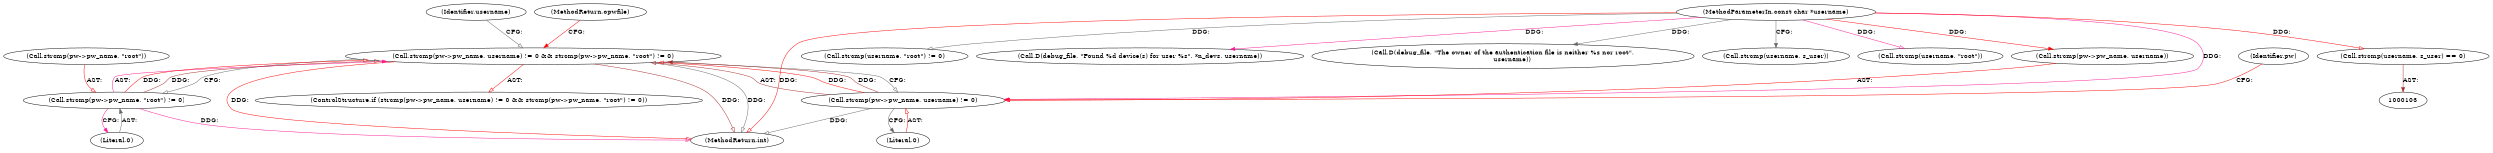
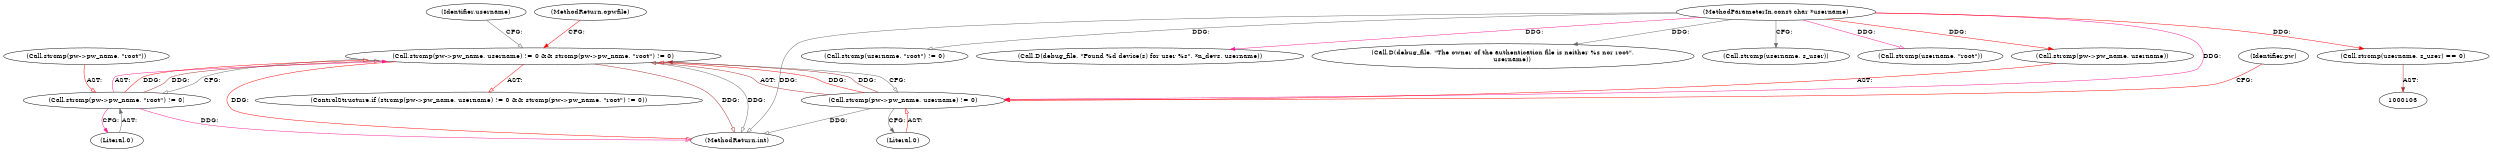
edge "(MethodParameterIn,const char *username)" -> "(MethodReturn,int)": color red -> gray40
edge "(MethodParameterIn,const char *username)" -> "(Call,strcmp(username, s_user) == 0)": arrowhead onormal -> normal
